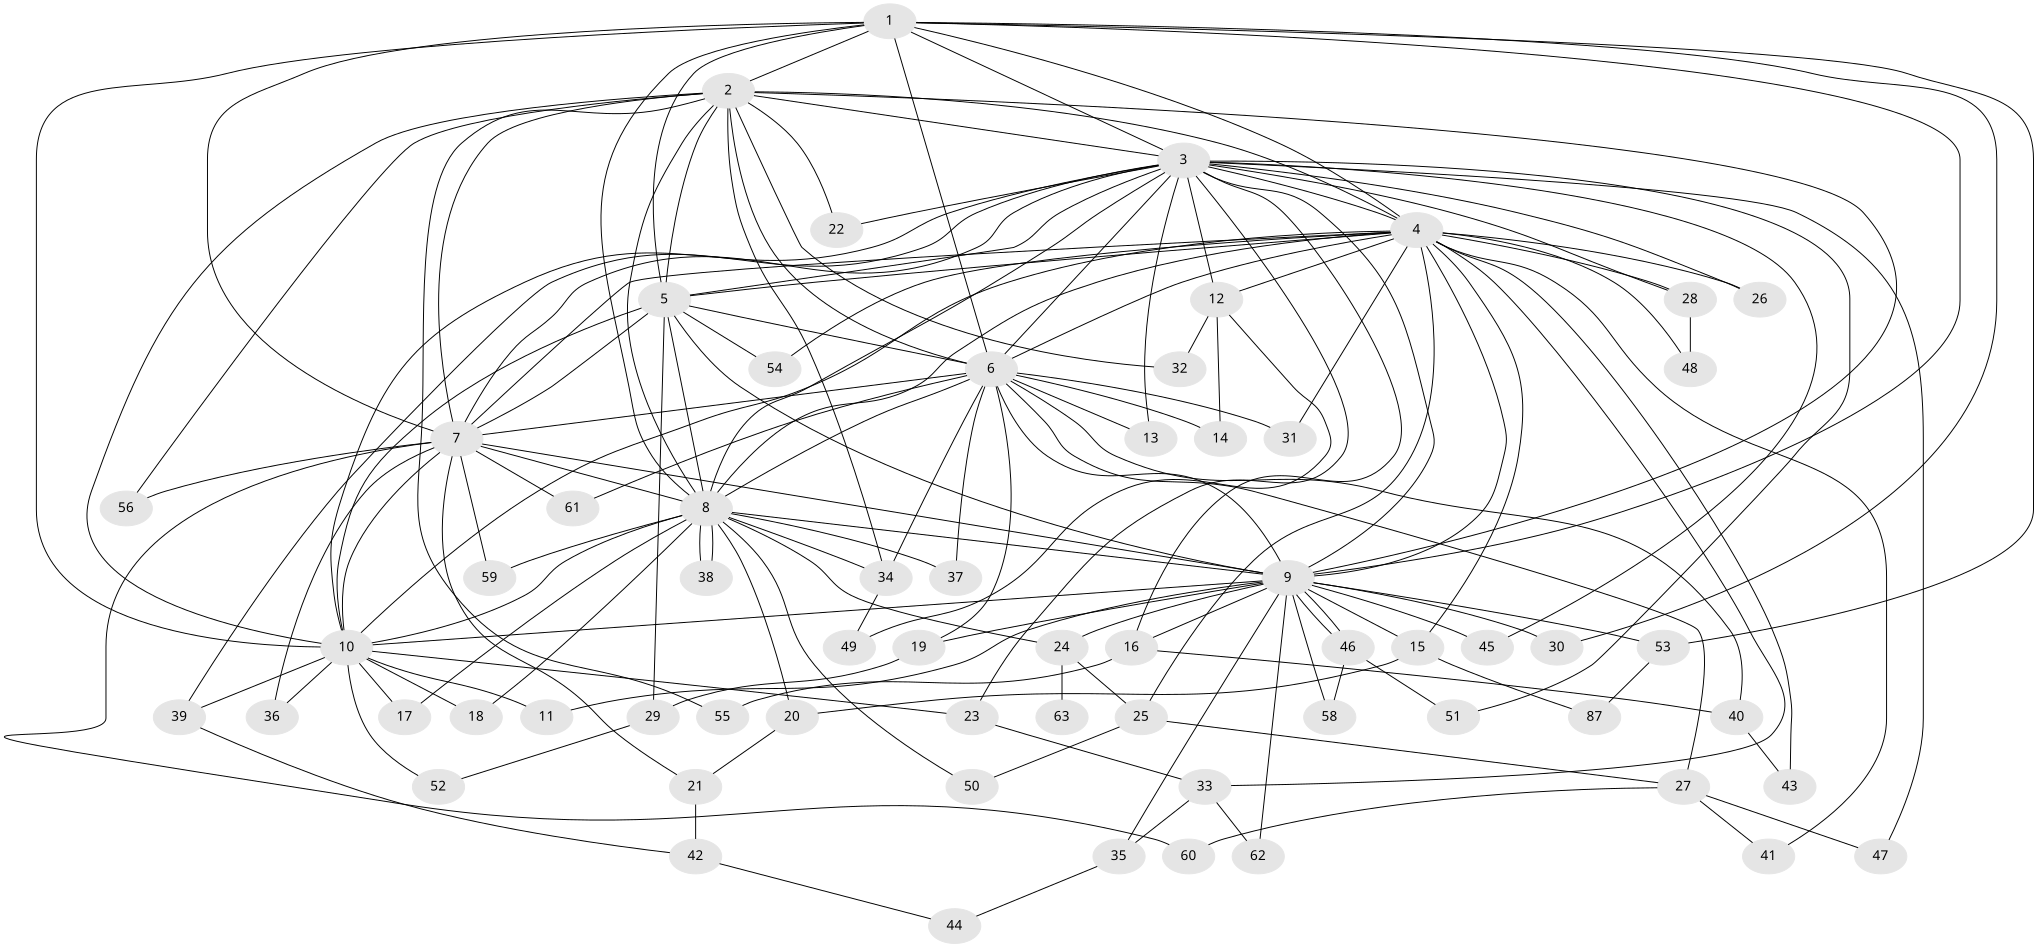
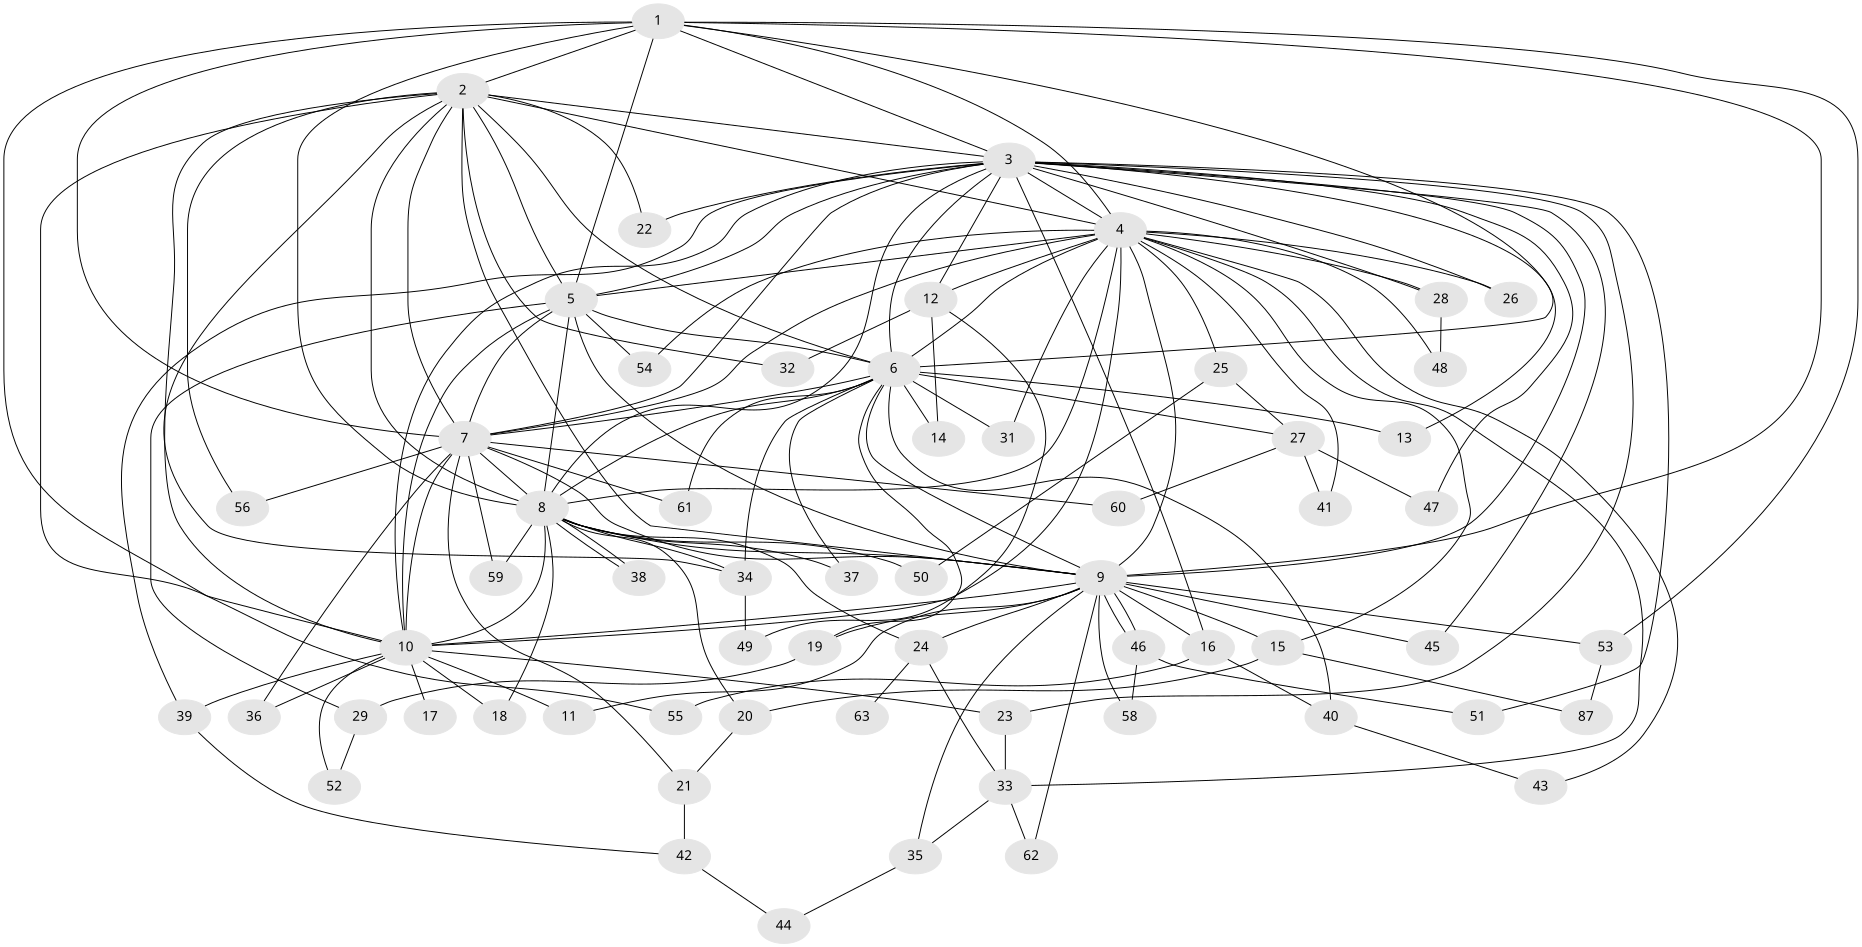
edge "8" -- "17": removed
node "30": removed
edge "24" -- "25": now "24" -- "33"
